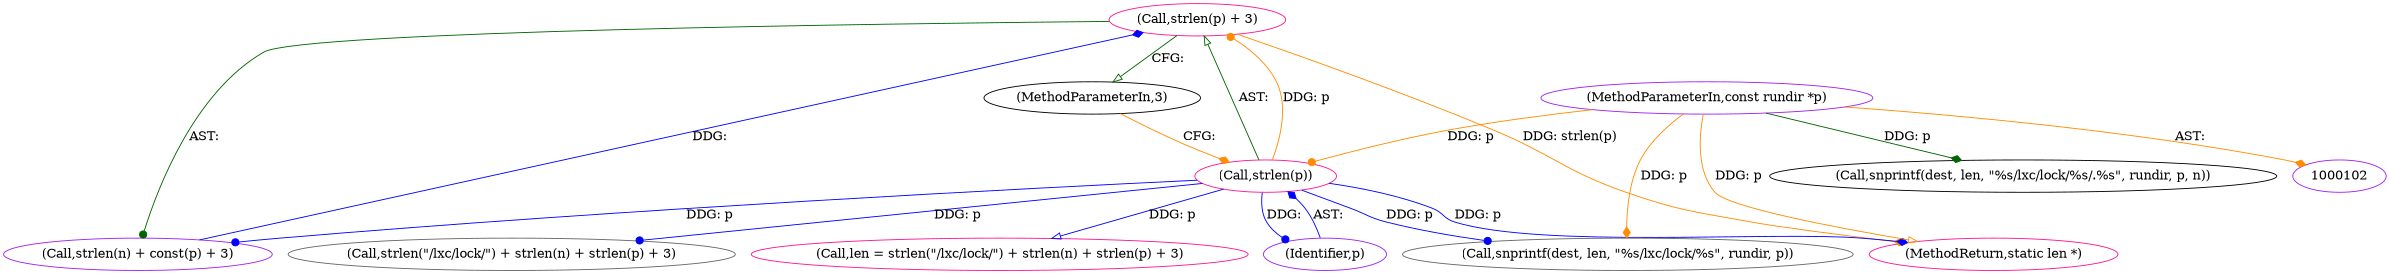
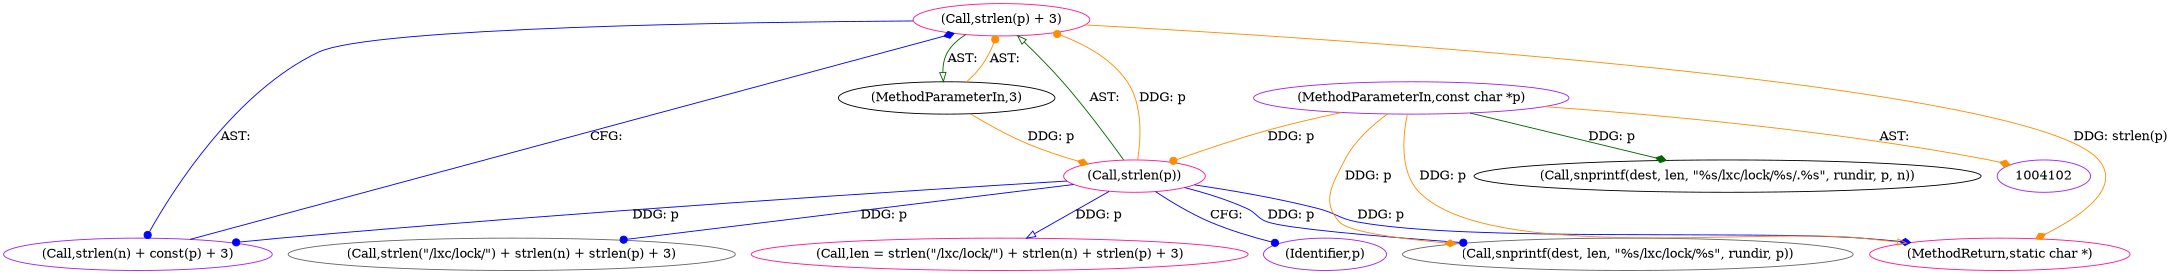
edge "(Call,strlen(p) + 3)" -> "(Call,strlen(n) + const(p) + 3)": color darkgreen -> blue
edge "(Call,strlen(p) + 3)" -> "(MethodParameterIn,3)": label "CFG: " -> "AST: "
edge "(MethodParameterIn,3)" -> "(Call,strlen(p) + 3)": added, label "AST:"
node "(MethodParameterIn,const rundir *p)": label "(MethodParameterIn,const rundir *p)" -> "(MethodParameterIn,const char *p)"
edge "(Call,strlen(n) + const(p) + 3)" -> "(Call,strlen(p) + 3)": label "DDG: " -> "CFG: "
edge "(MethodParameterIn,3)" -> "(Call,strlen(p))": label "CFG: " -> "DDG: p"
node "1000102": label "1000102" -> "1004102"
edge "(Call,strlen(p))" -> "(Identifier,p)": label "DDG: " -> "CFG: "
edge "(Identifier,p)" -> "(Call,strlen(p))": removed, label "AST:"
node "(MethodReturn,static len *)": label "(MethodReturn,static len *)" -> "(MethodReturn,static char *)"
